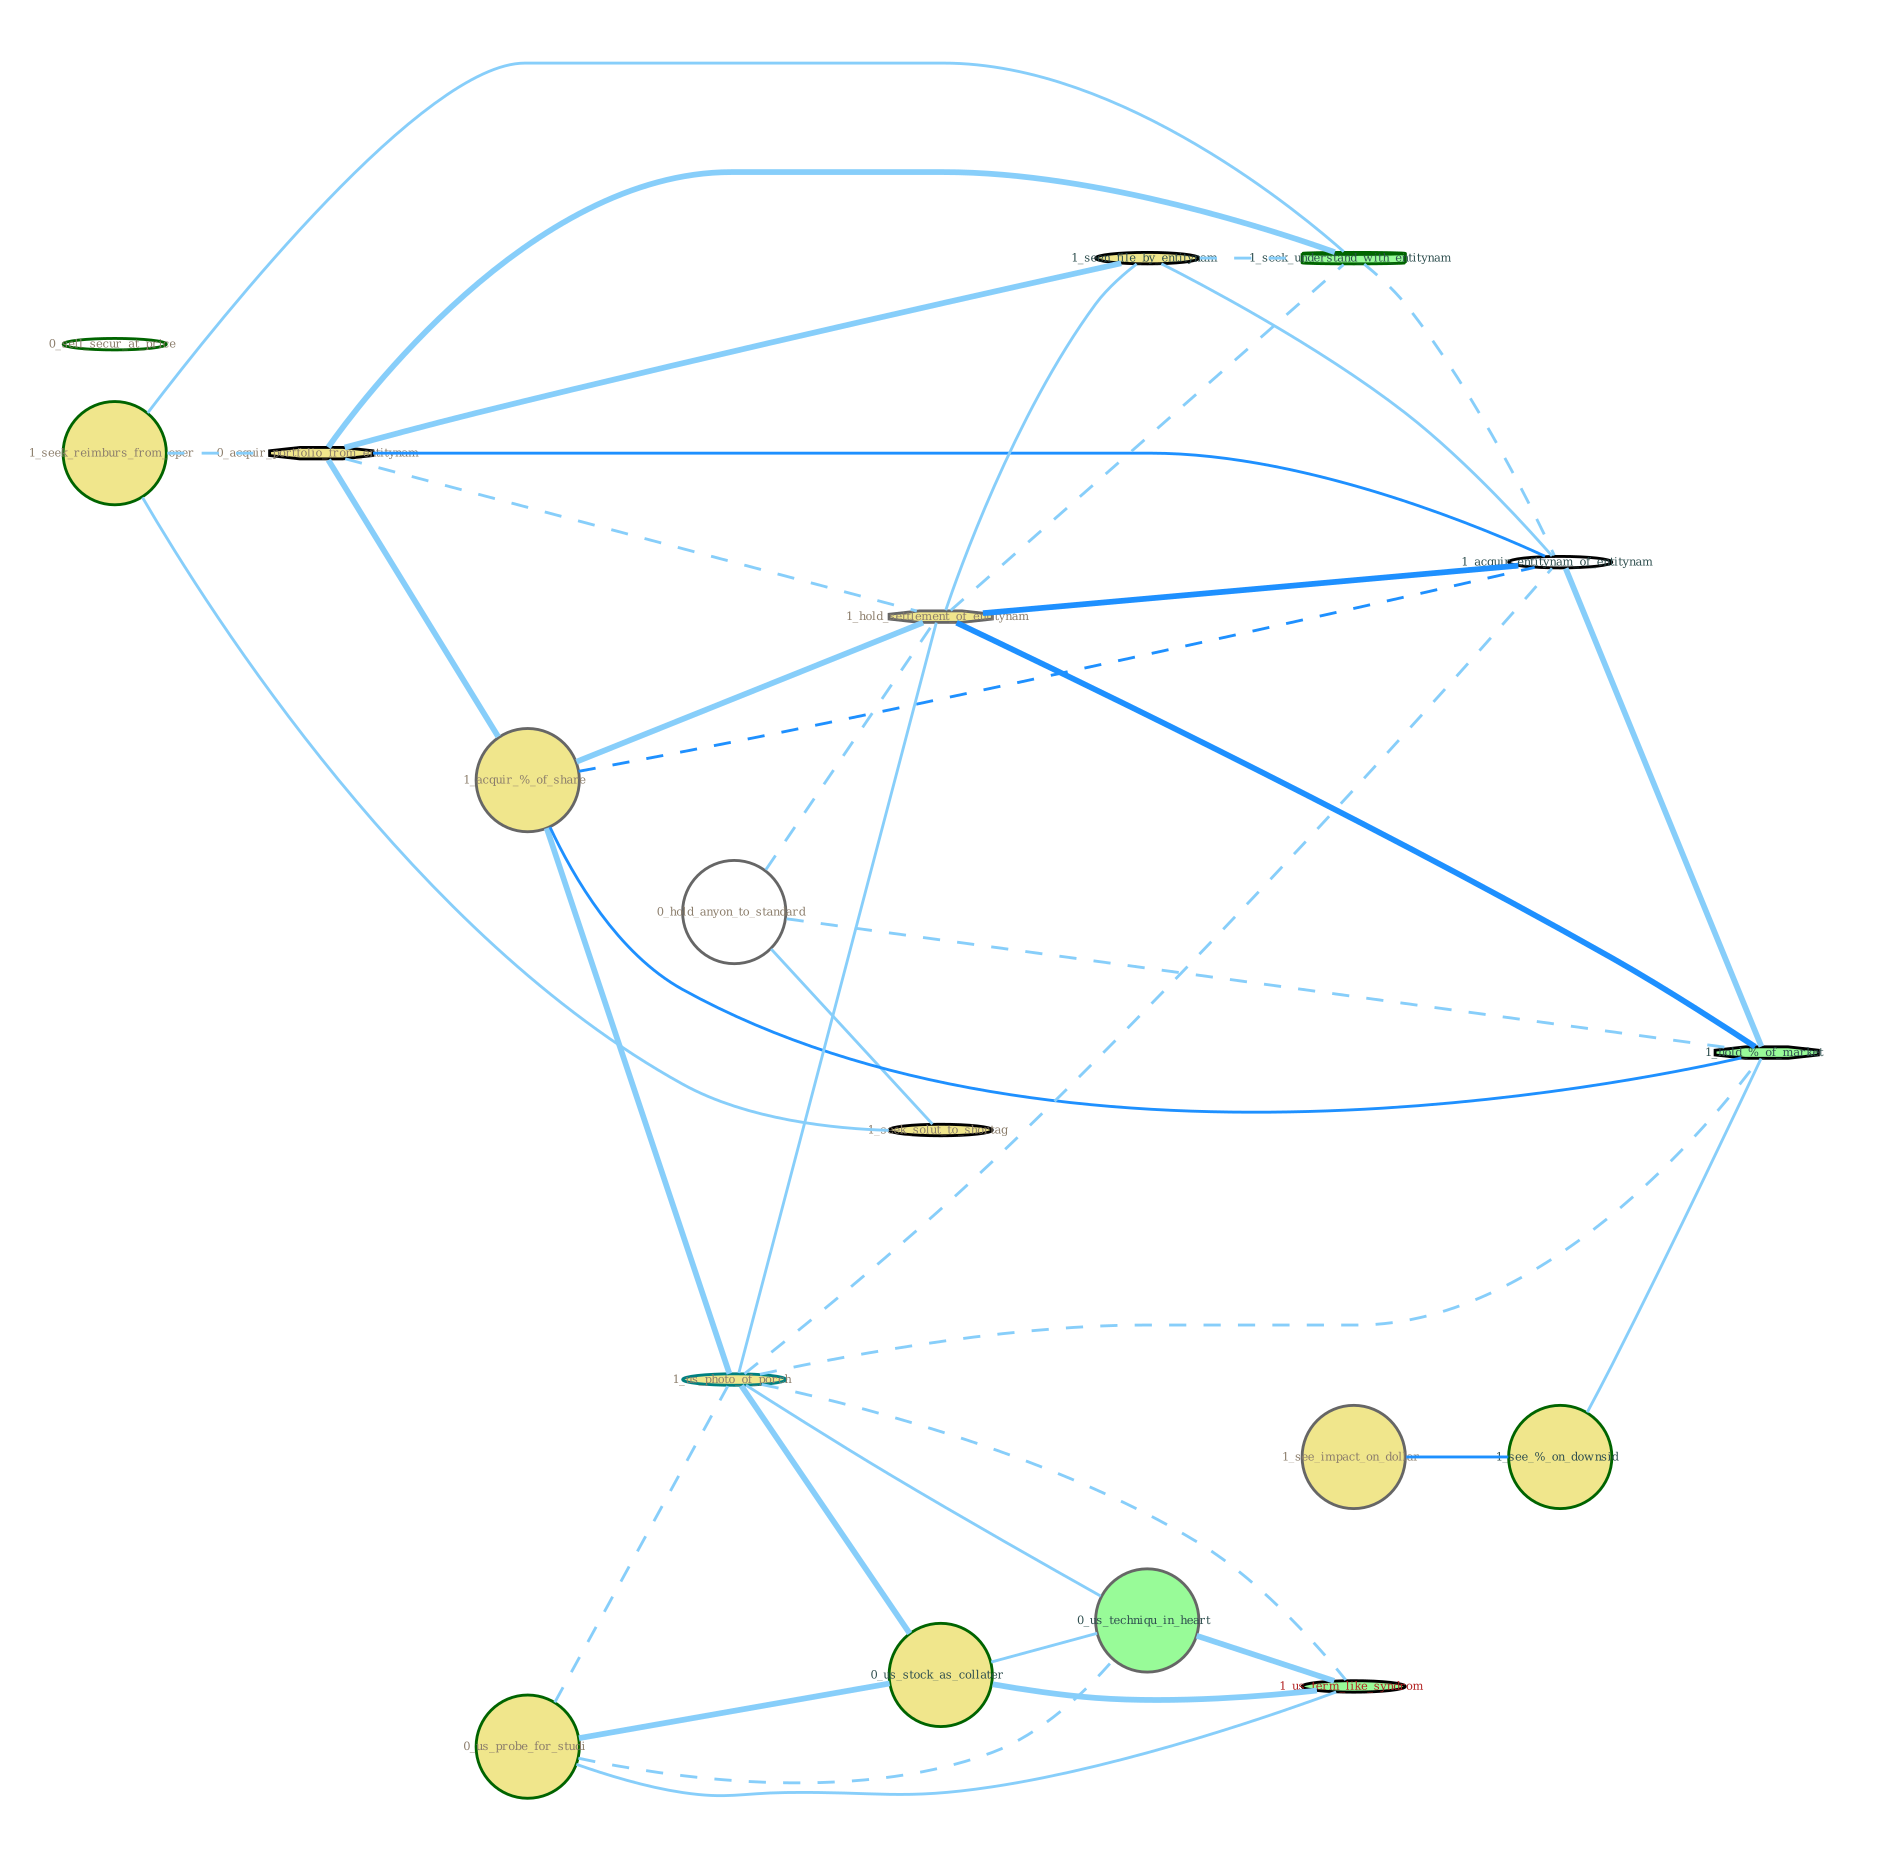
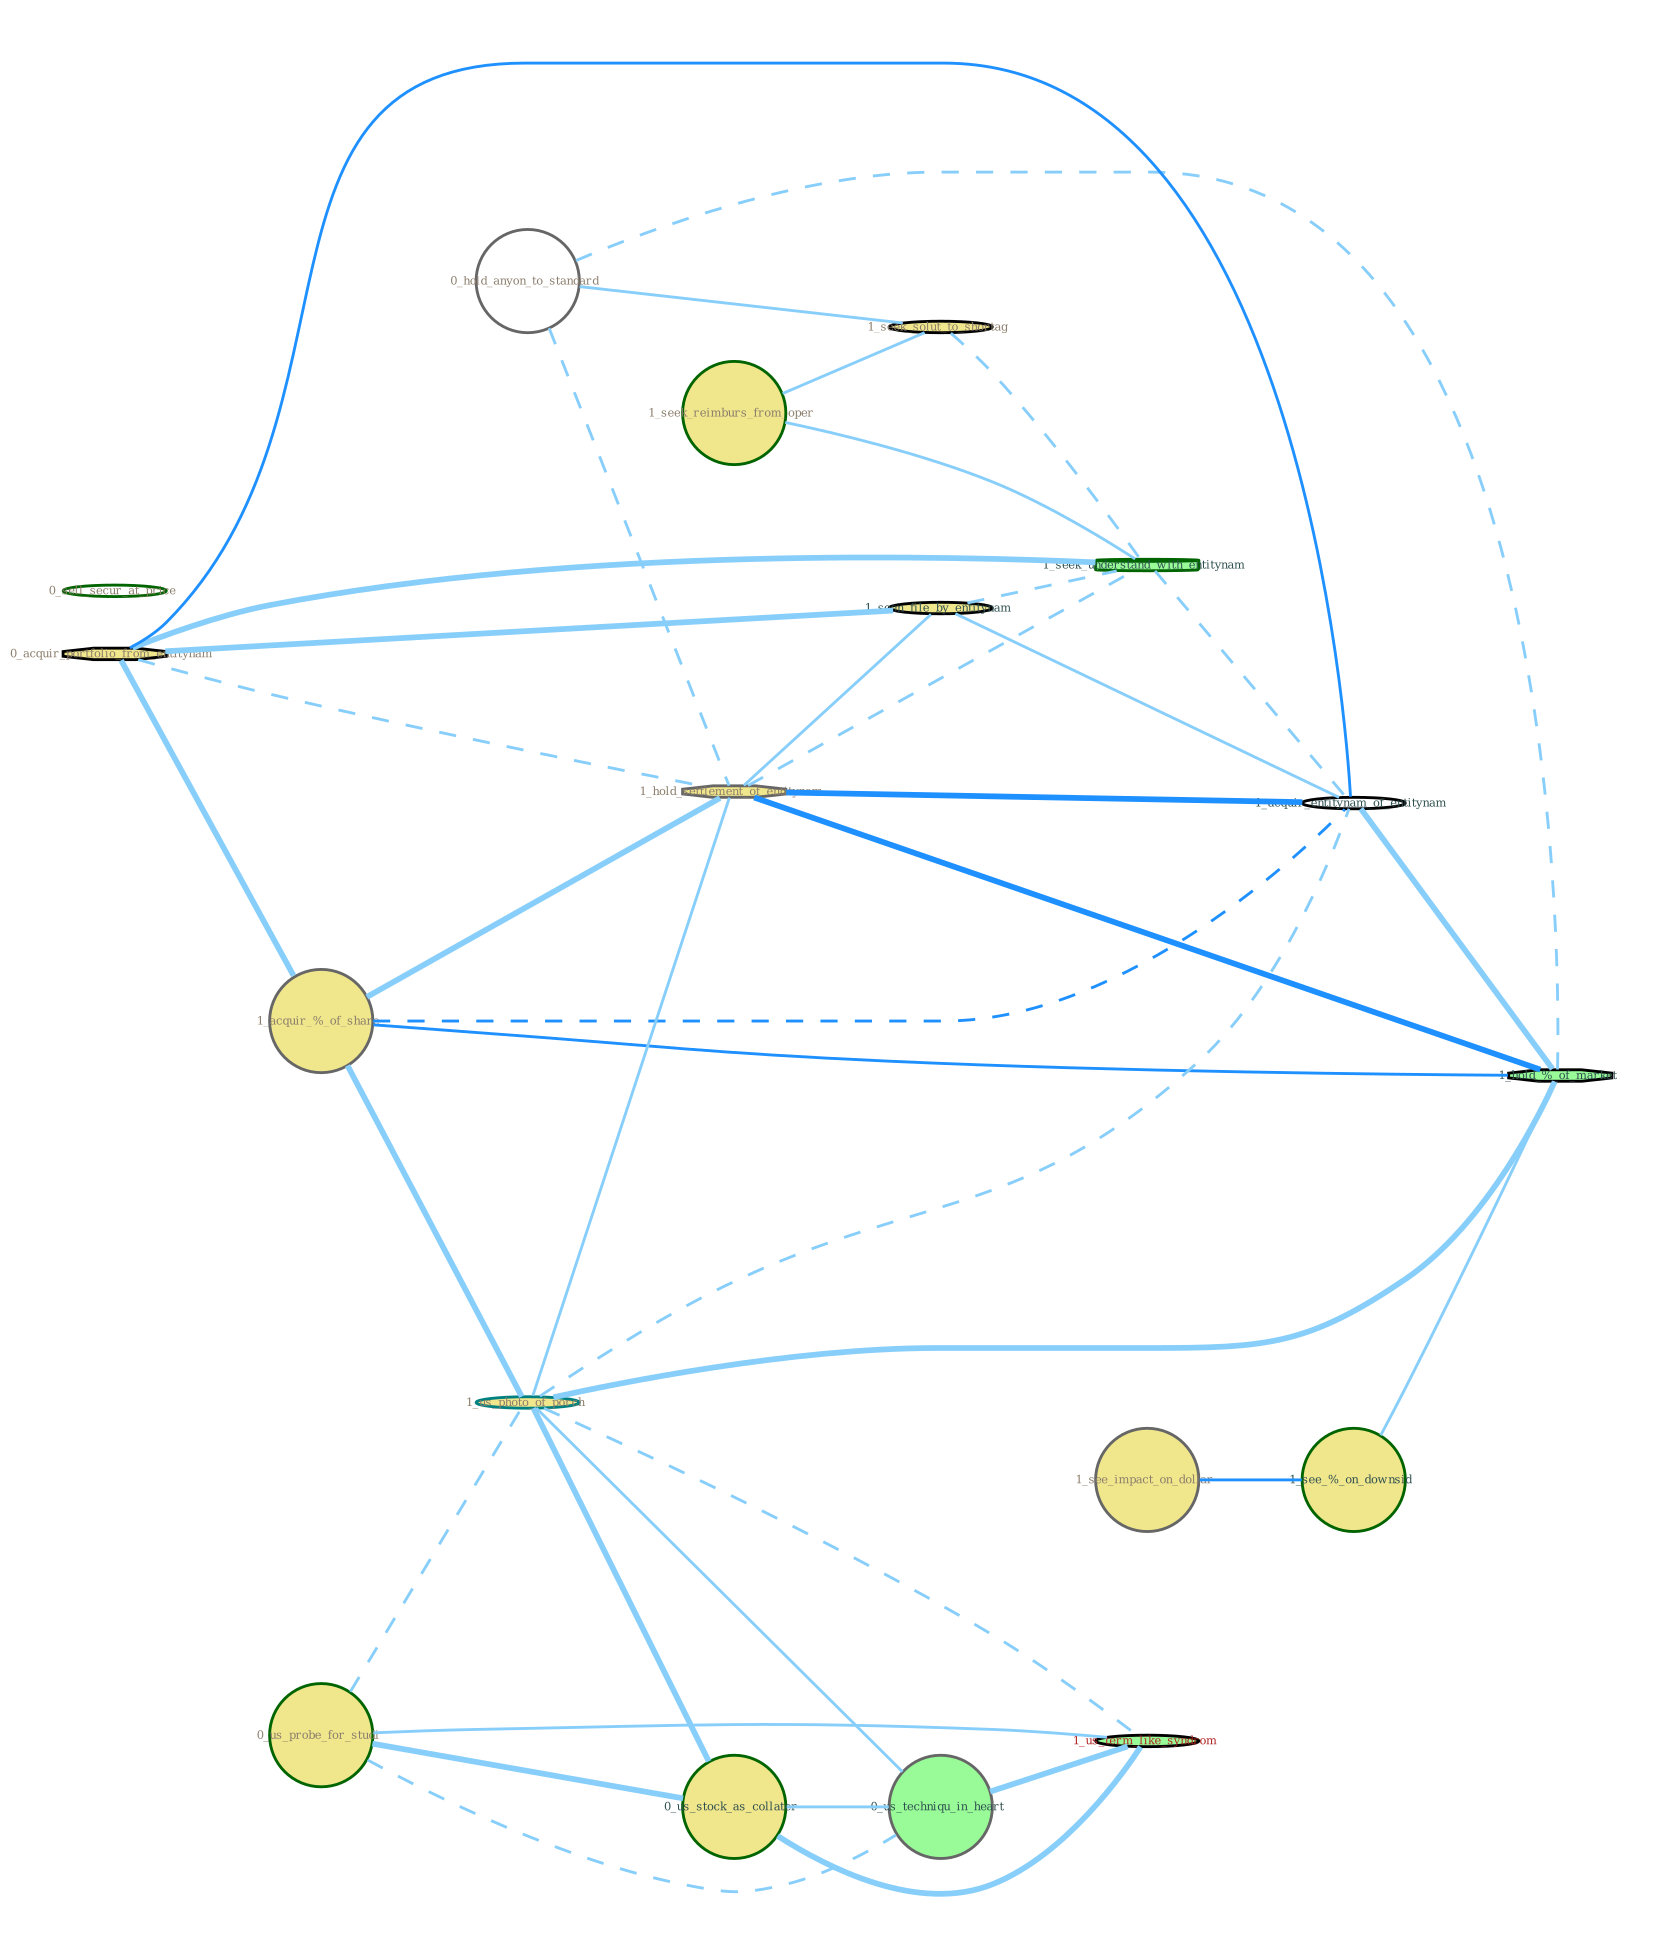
edge "1_seek_solut_to_shortag" -- "1_seek_understand_with_entitynam": added
edge "1_seek_reimburs_from_oper" -- "0_acquir_portfolio_from_entitynam": removed
edge "1_hold_%_of_market" -- "1_us_photo_of_porch": style dashed -> bold
